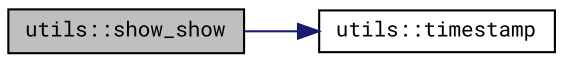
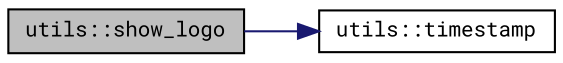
node "utils::show_show": label "utils::show_show" -> "utils::show_logo"
